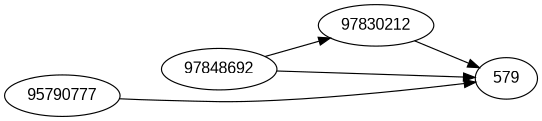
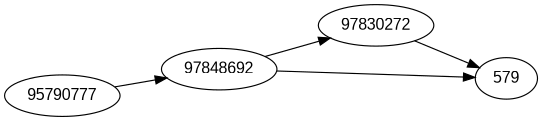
node "97830212": label "97830212" -> "97830272"
edge "95790777" -> "579": now "95790777" -> "97848692"
